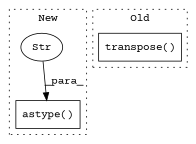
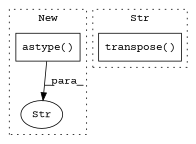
cluster "Old": label "Old" -> "Str"
edge "Str" -> "astype()": reversed
